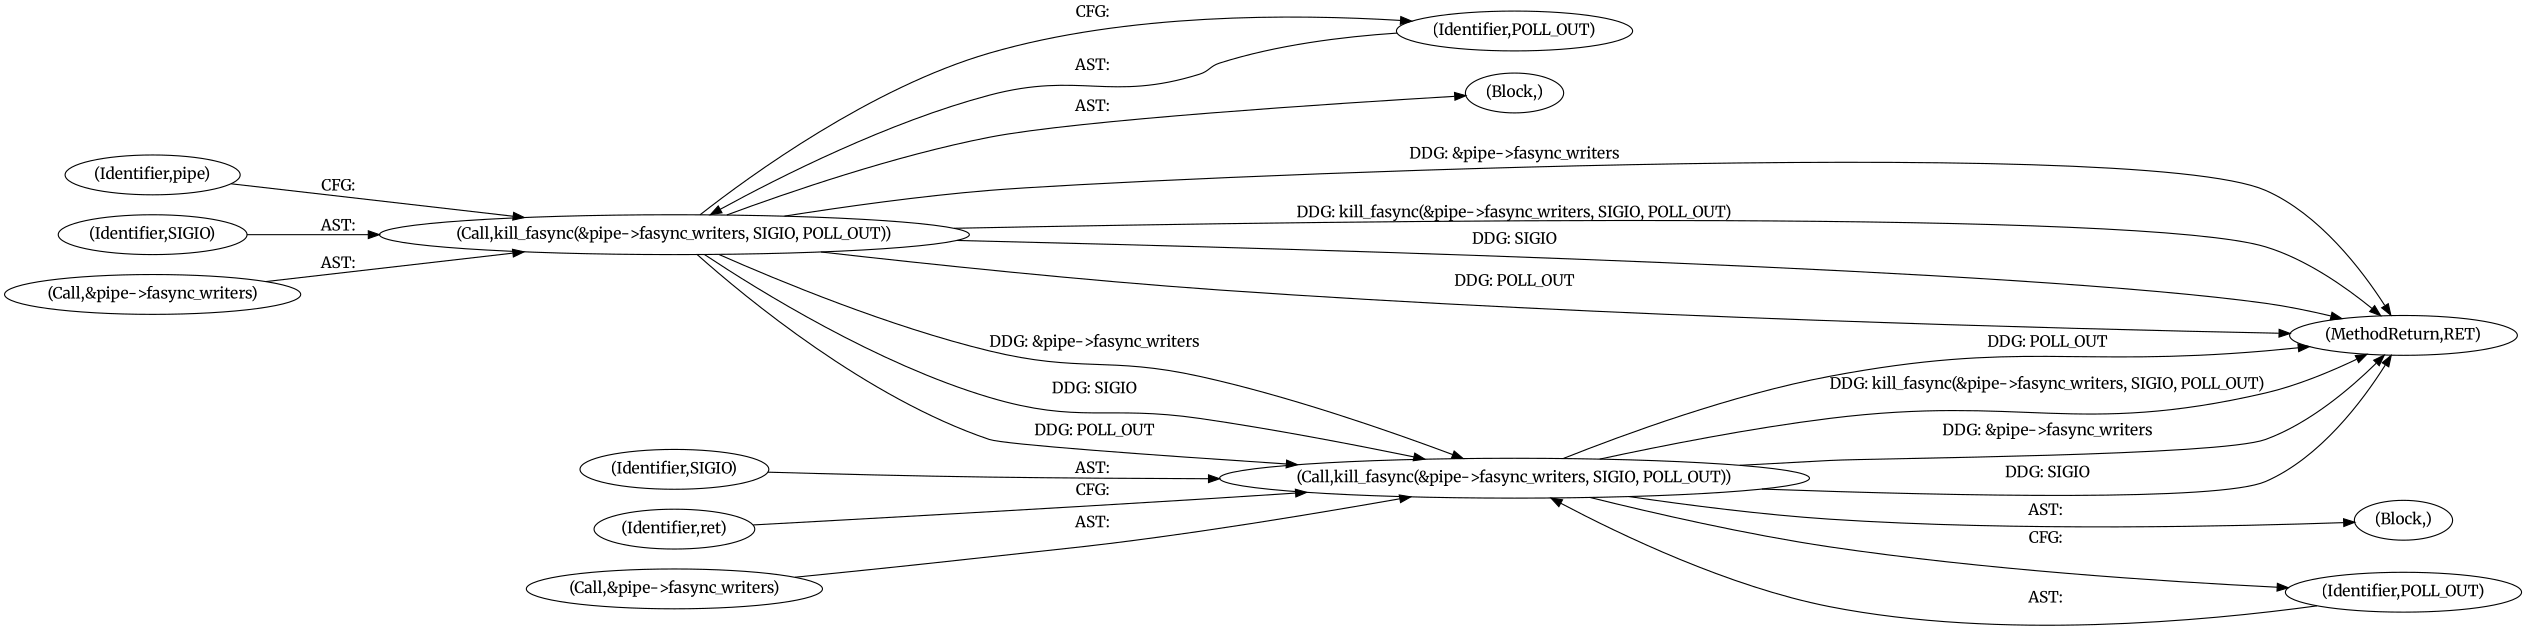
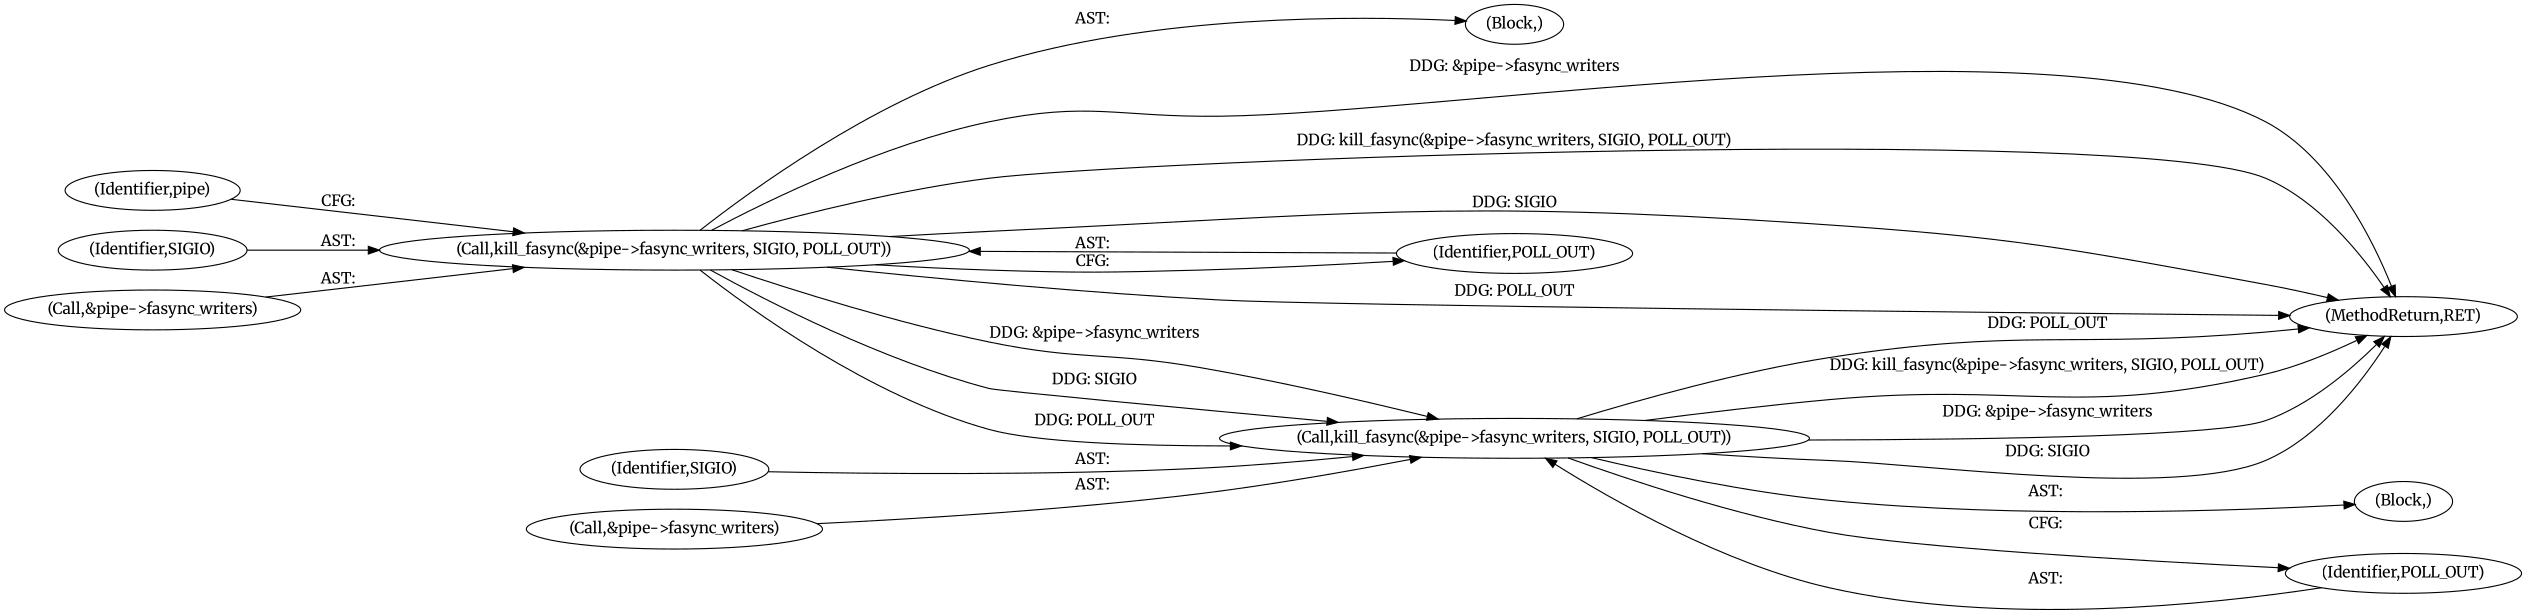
node "(Identifier,ret)": removed
